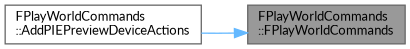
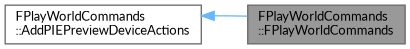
edge "FPlayWorldCommands ::AddPIEPreviewDeviceActions" -> "FPlayWorldCommands ::FPlayWorldCommands": reversed
